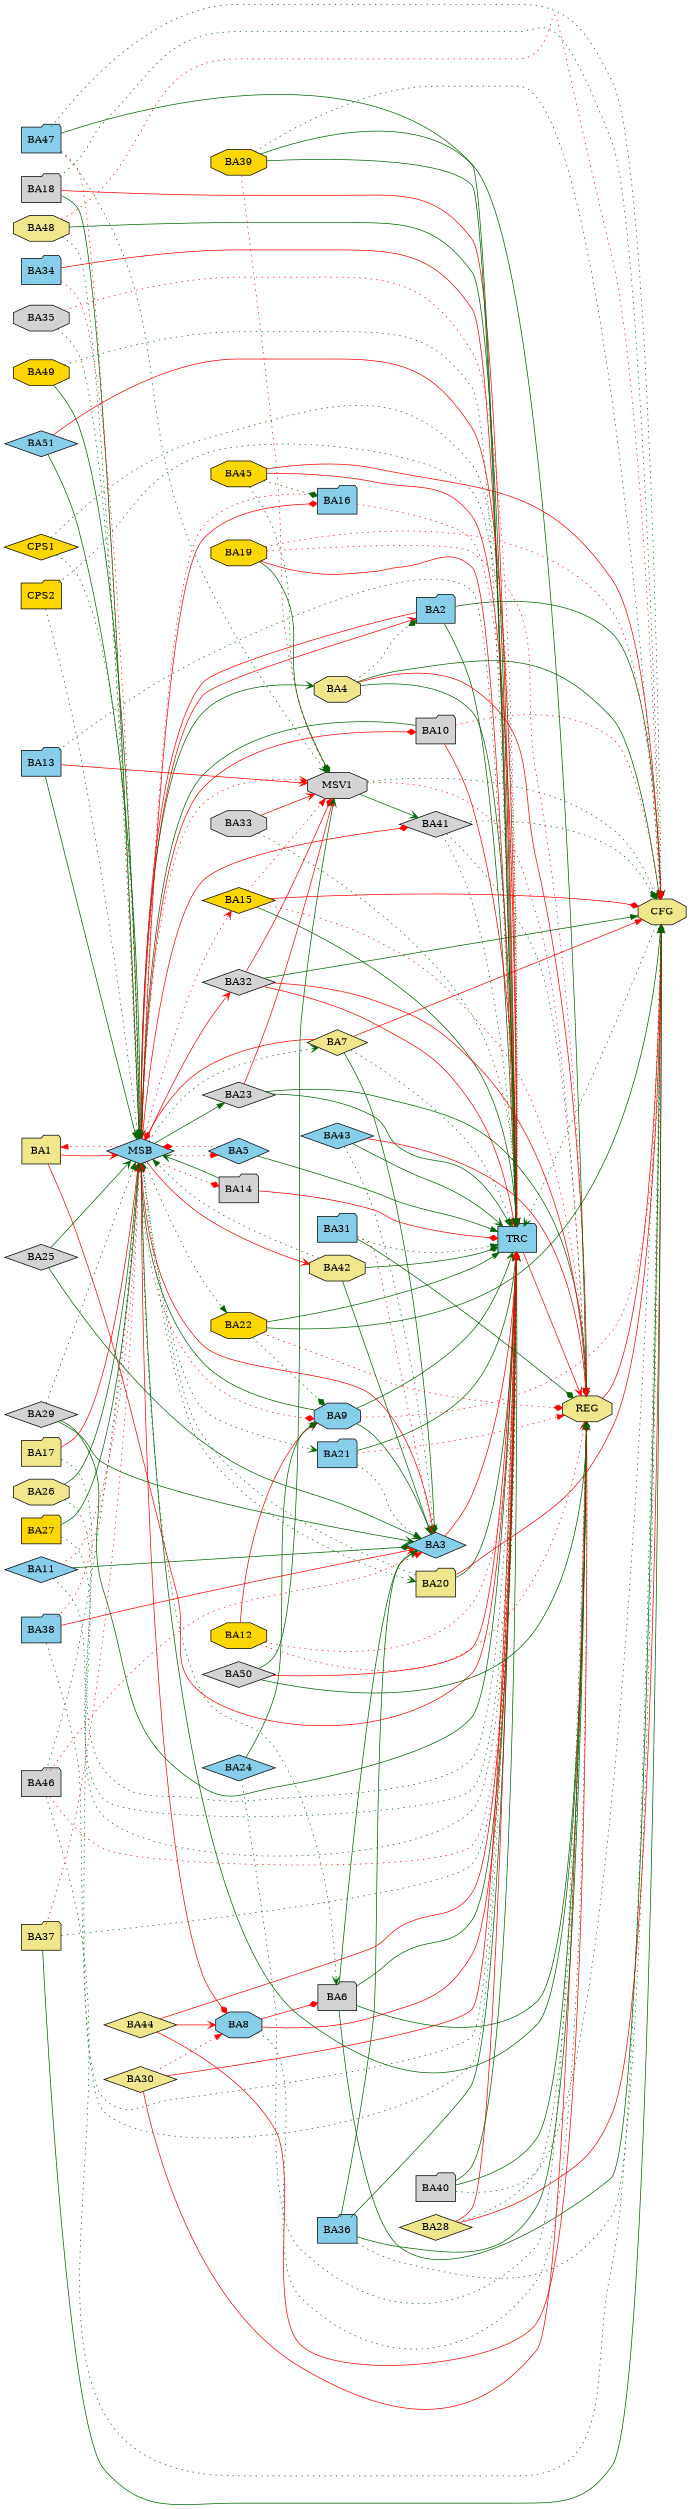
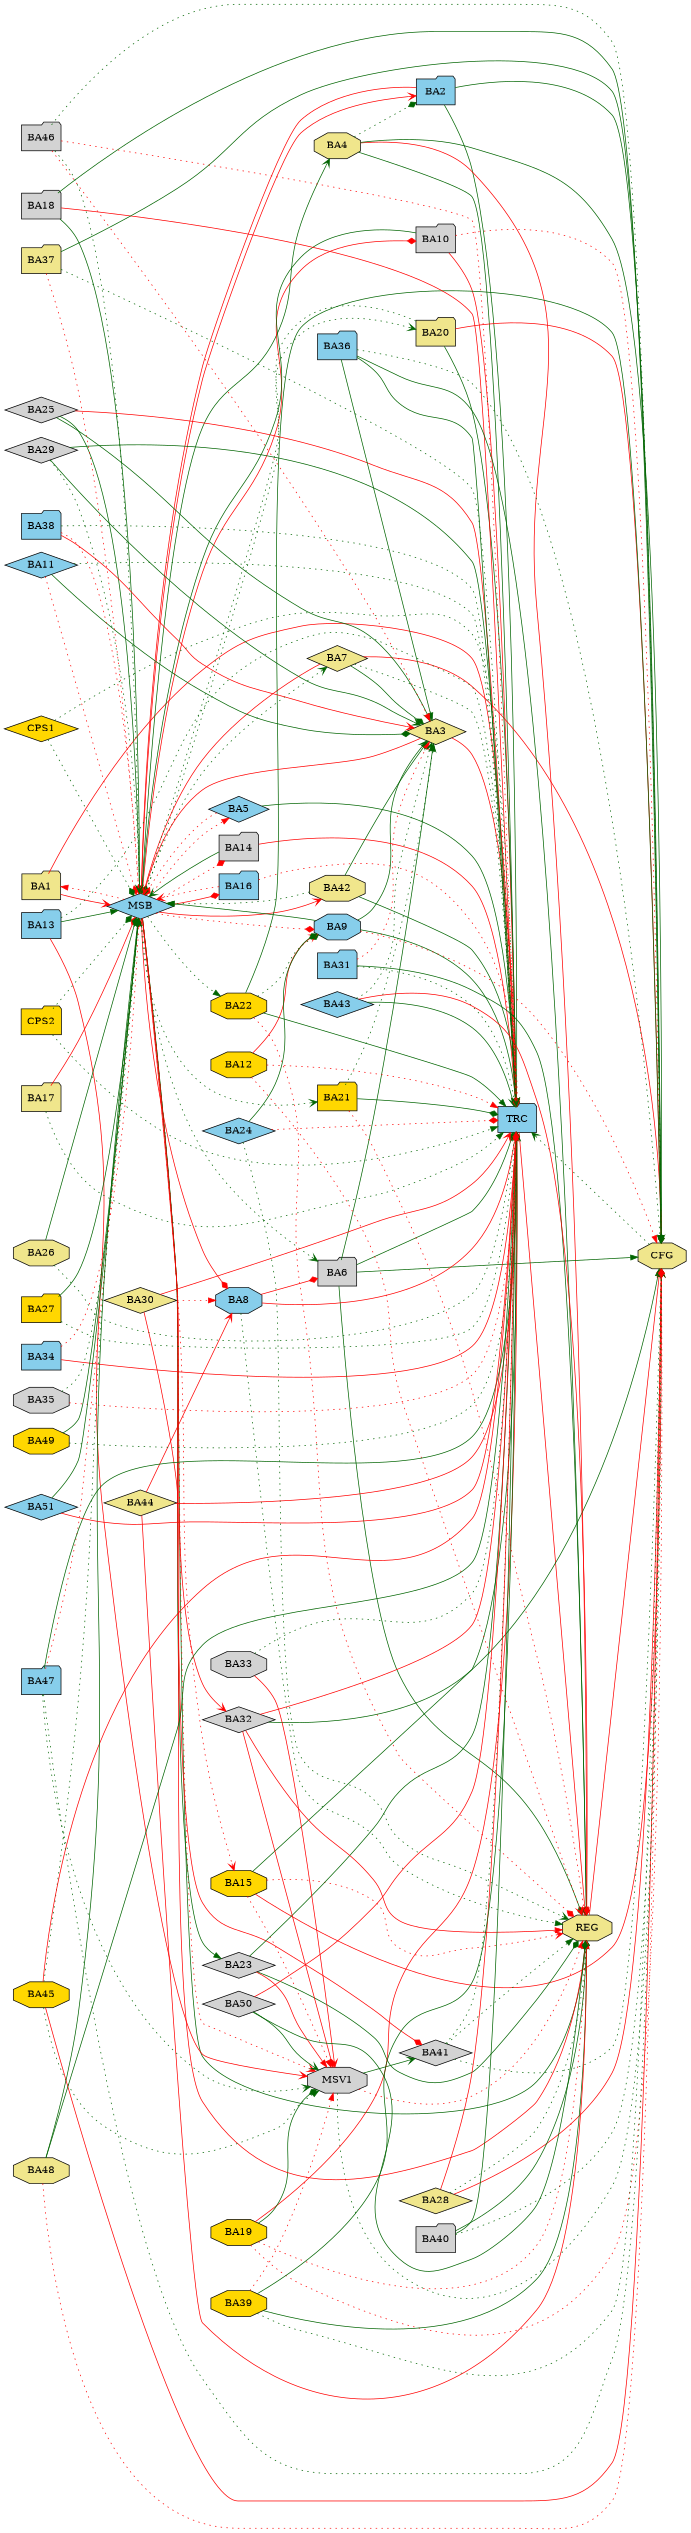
edge "BA18" -> "CFG": style dotted -> solid
edge "BA45" -> "BA16": now "BA45" -> "MSB"
edge "BA25" -> "TRC": added
edge "BA48" -> "MSB": style dotted -> solid
node "BA15": shape diamond -> octagon
edge "BA24" -> "TRC": added
node "BA21": fillcolor skyblue -> gold
node "BA3": fillcolor skyblue -> khaki
